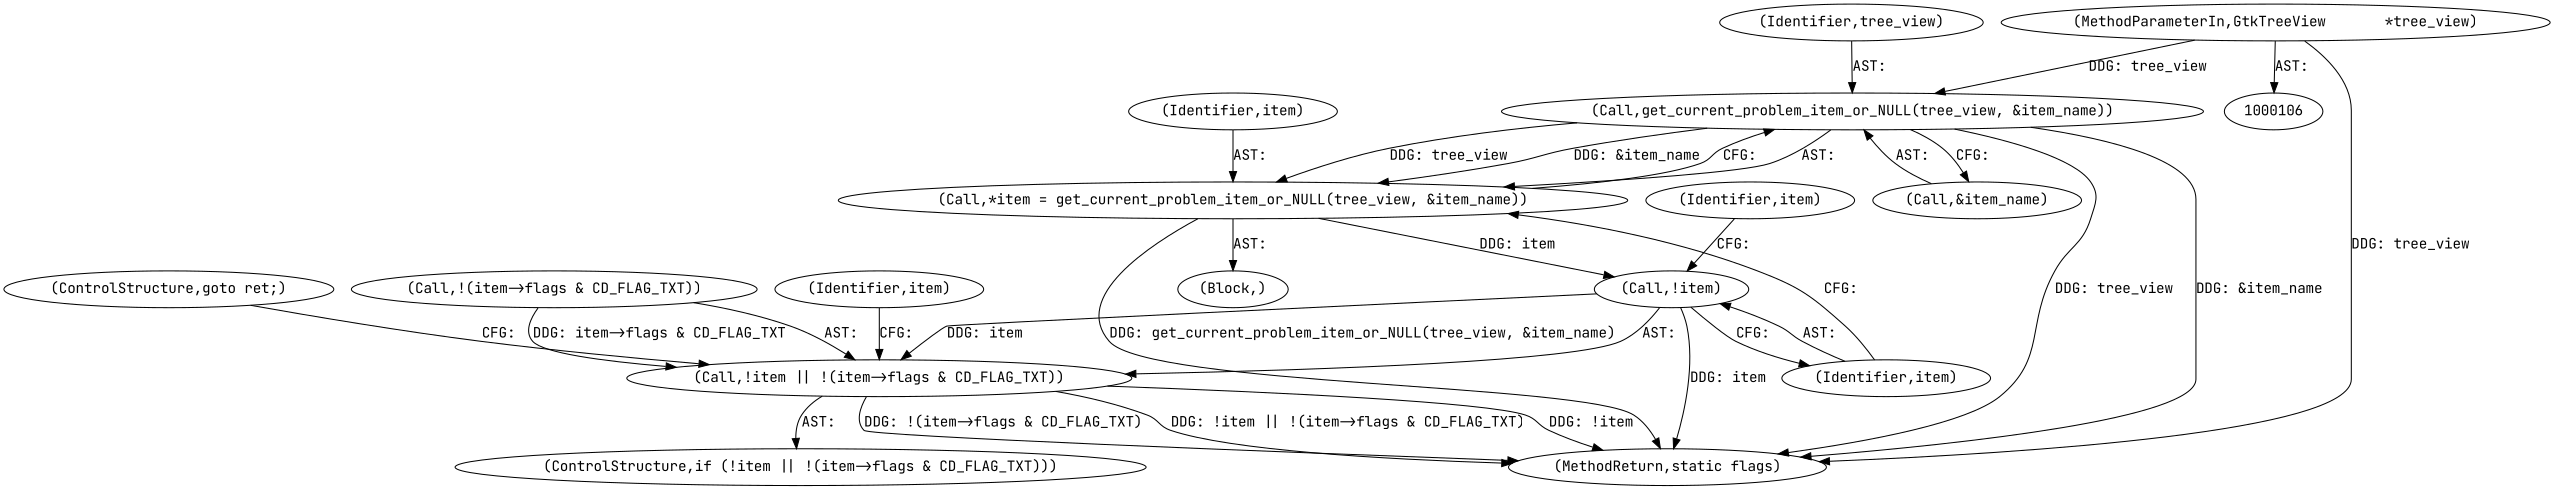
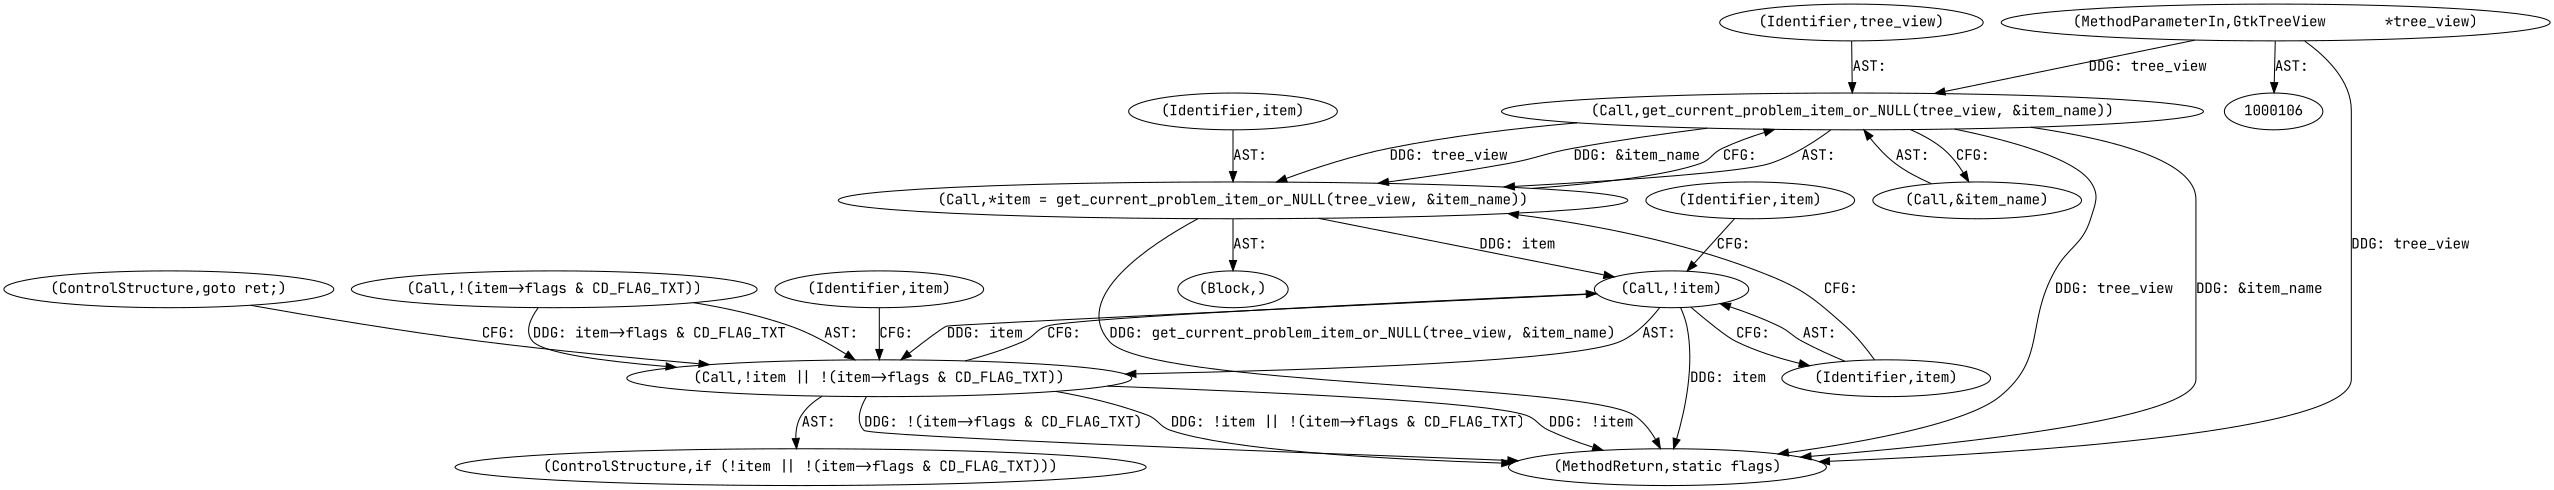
edge "(Call,!item || !(item->flags & CD_FLAG_TXT))" -> "(Call,!item)": added, label "CFG:"
